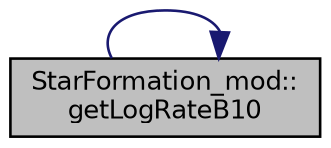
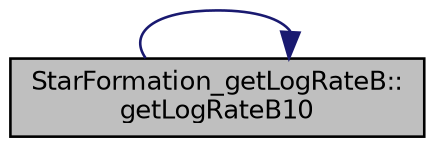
node "StarFormation_mod:: getLogRateB10": label "StarFormation_mod:: getLogRateB10" -> "StarFormation_getLogRateB:: getLogRateB10"
